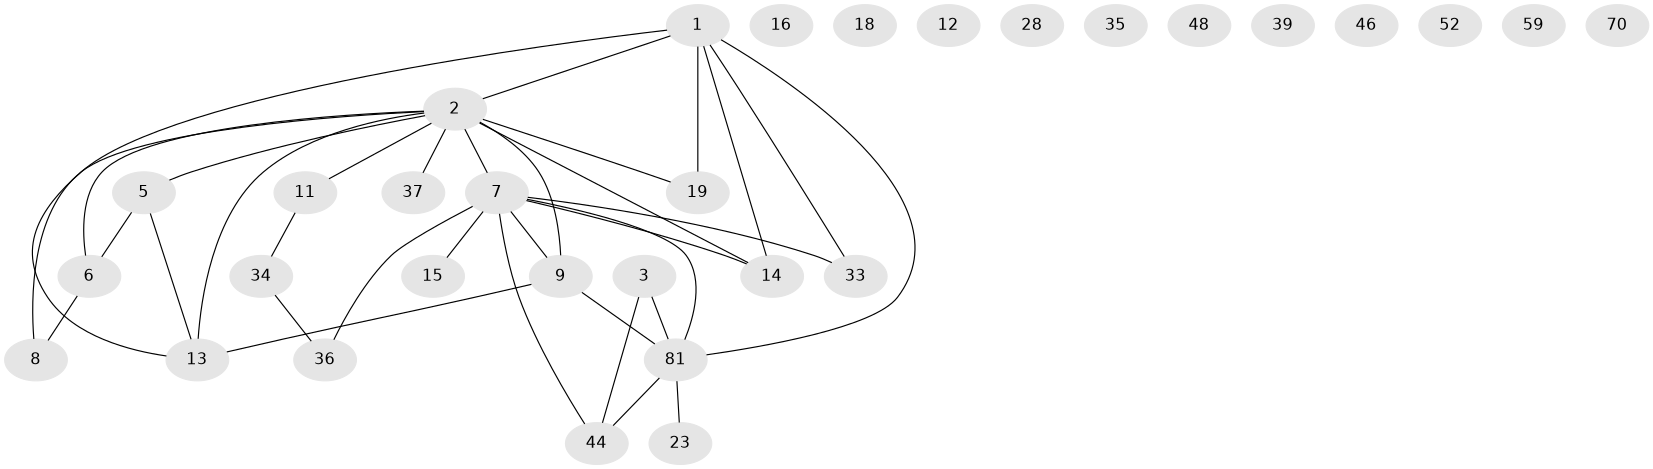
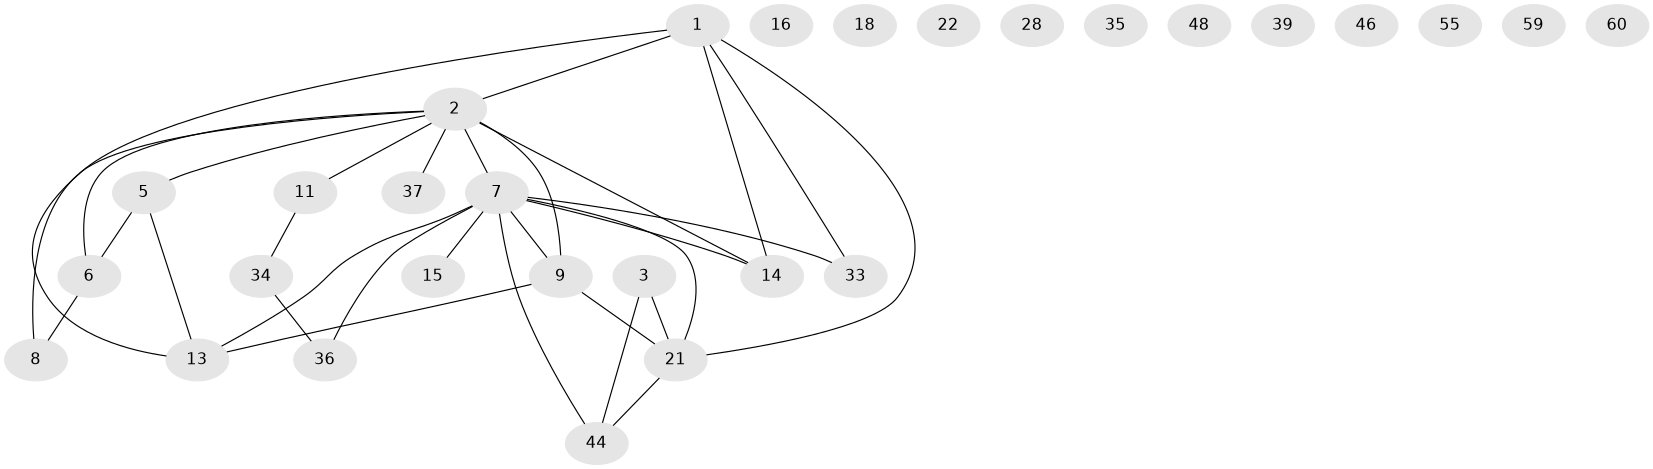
node "12": label "12" -> "22"
node "52": label "52" -> "55"
node "70": label "70" -> "60"
edge "2" -- "13": now "7" -- "13"
node "19": removed
node "81": label "81" -> "21"
node "23": removed
